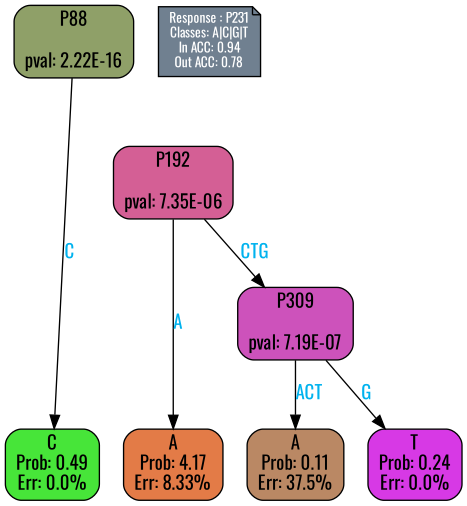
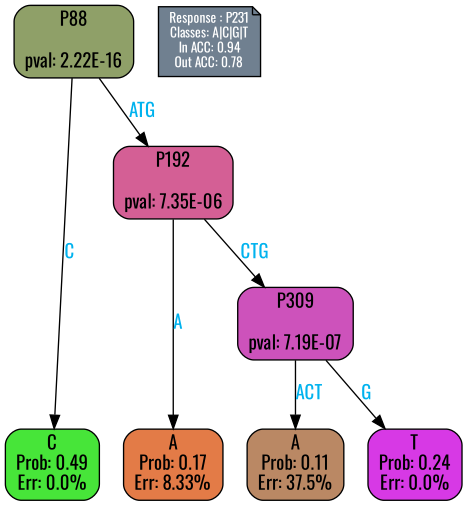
edge "P88 pval: 2.22E-16" -> "P192 pval: 7.35E-06": added, label "ATG"
node "A Prob: 4.17 Err: 8.33%": label "A Prob: 4.17 Err: 8.33%" -> "A Prob: 0.17 Err: 8.33%"
